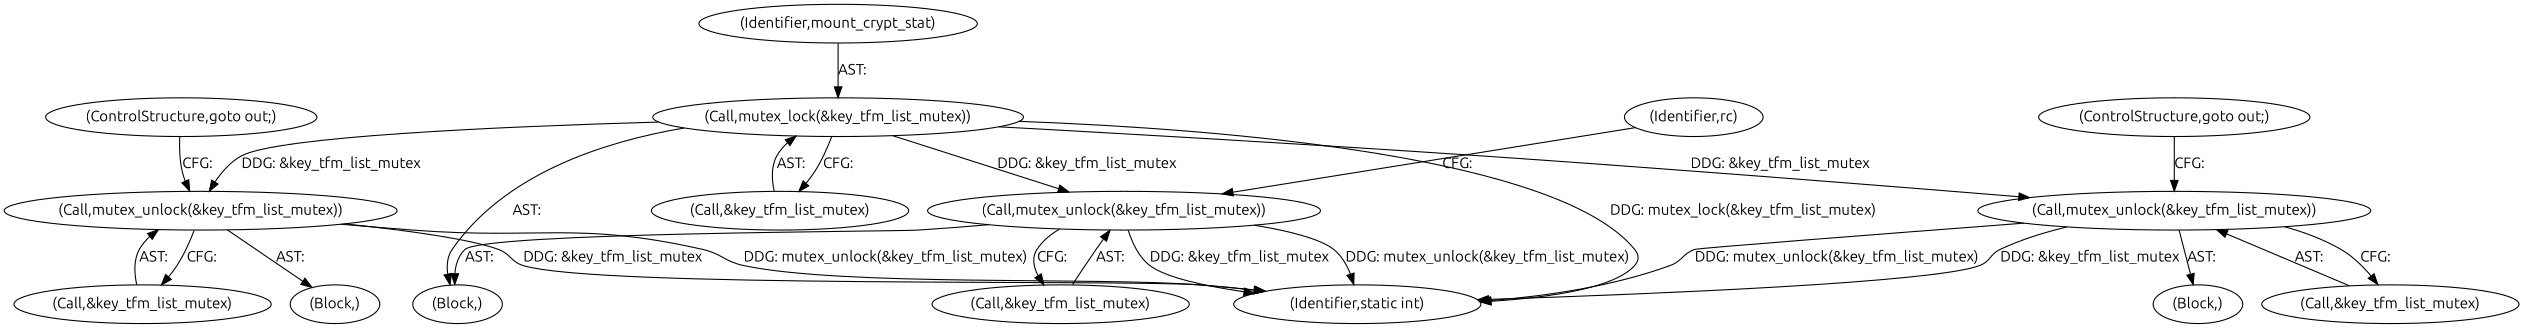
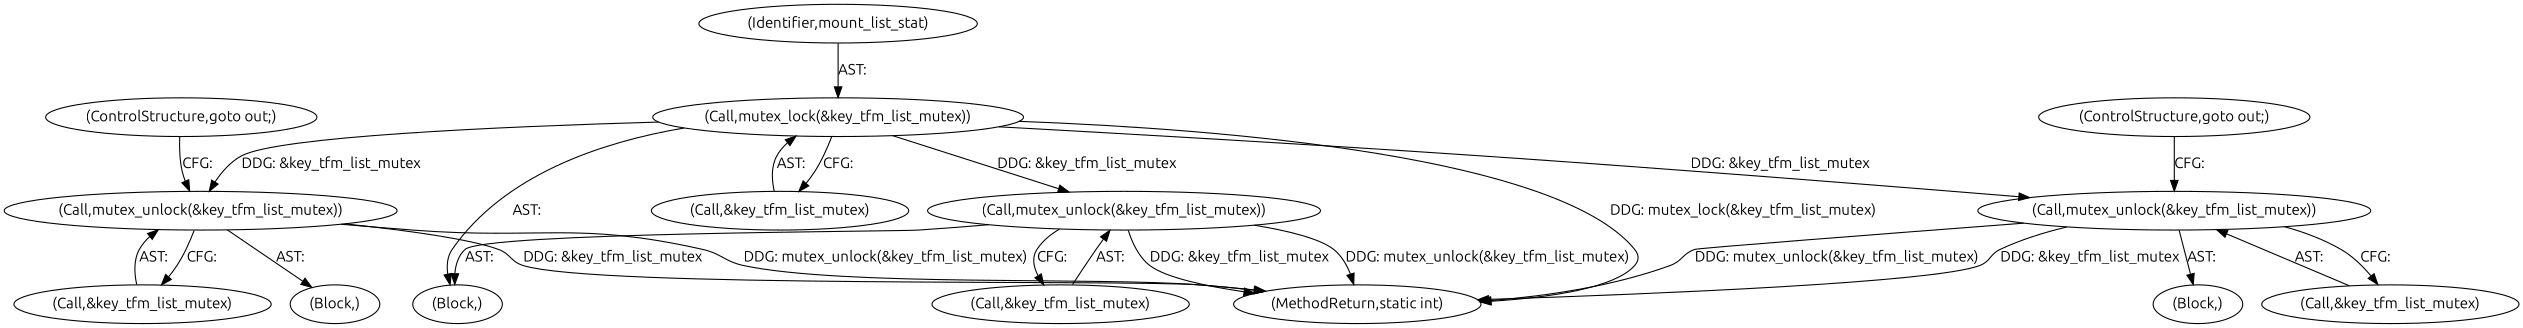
node "(Identifier,mount_crypt_stat)": label "(Identifier,mount_crypt_stat)" -> "(Identifier,mount_list_stat)"
node "(Identifier,rc)": removed
node "(Identifier,static int)": label "(Identifier,static int)" -> "(MethodReturn,static int)"
